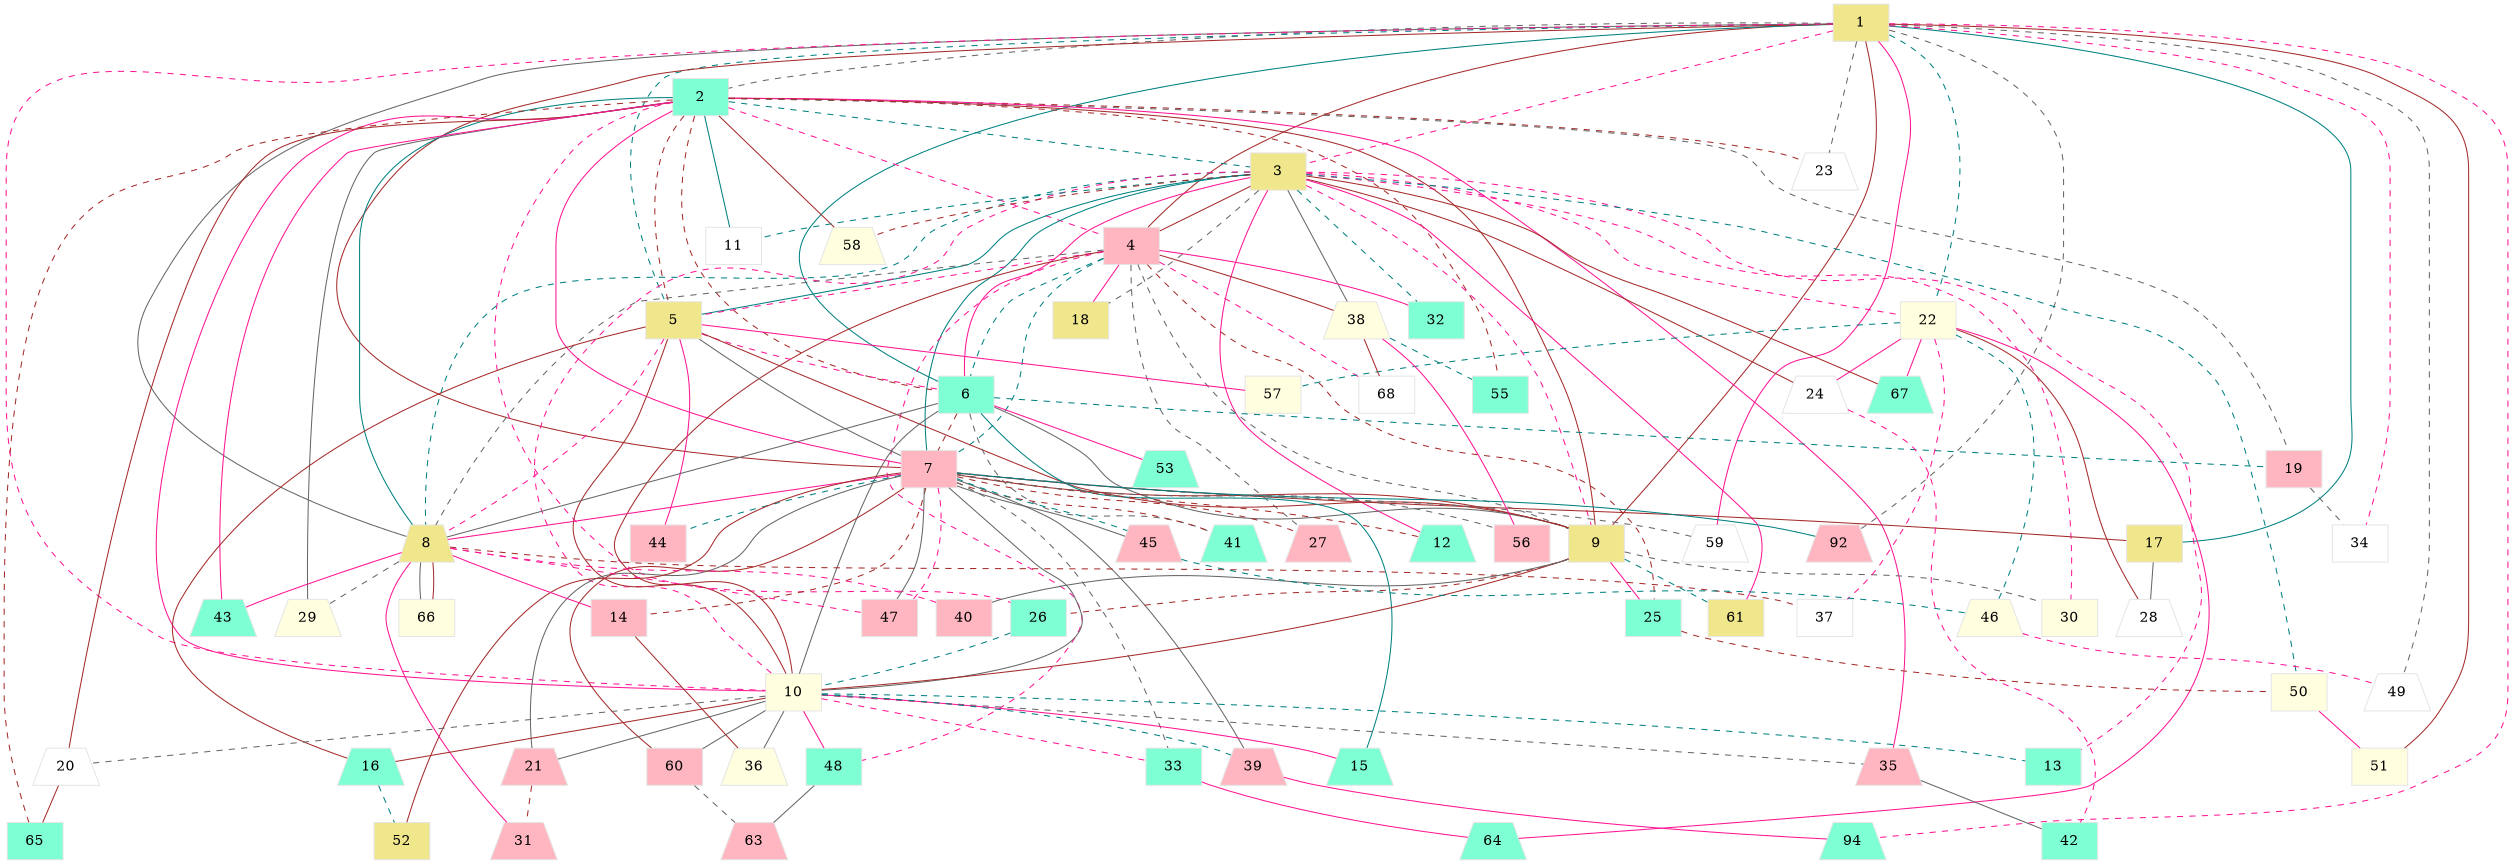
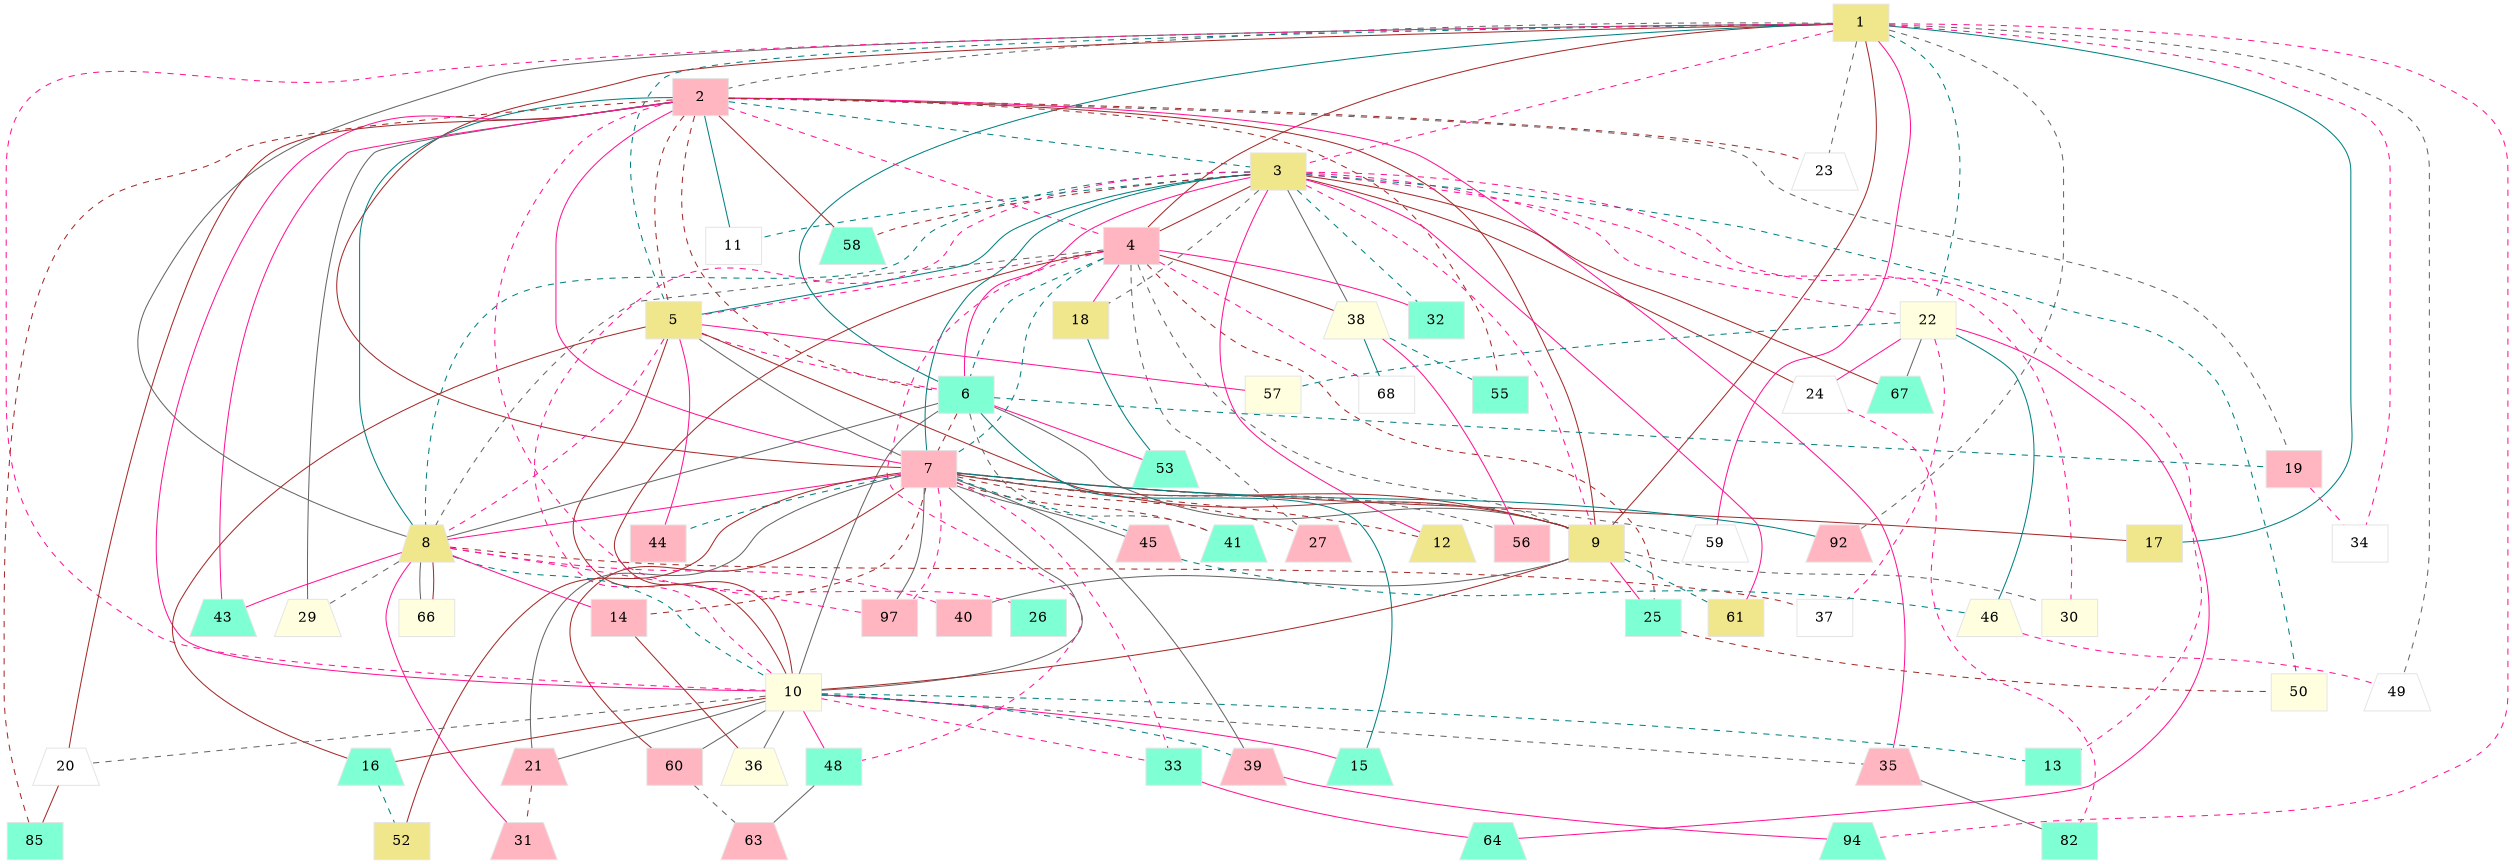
node "2": fillcolor aquamarine -> lightpink
node "58": fillcolor lightyellow -> aquamarine
edge "38" -- "68": color brown -> teal
edge "22" -- "67": color deeppink -> gray40
edge "18" -- "53": added
edge "22" -- "46": style dashed -> solid
edge "19" -- "34": color gray40 -> deeppink
node "12": fillcolor aquamarine -> khaki
edge "9" -- "26": removed
edge "7" -- "33": color gray40 -> deeppink
node "47": label "47" -> "97"
node "28": removed
edge "26" -- "10": now "8" -- "10"
node "51": removed
node "65": label "65" -> "85"
node "42": label "42" -> "82"
